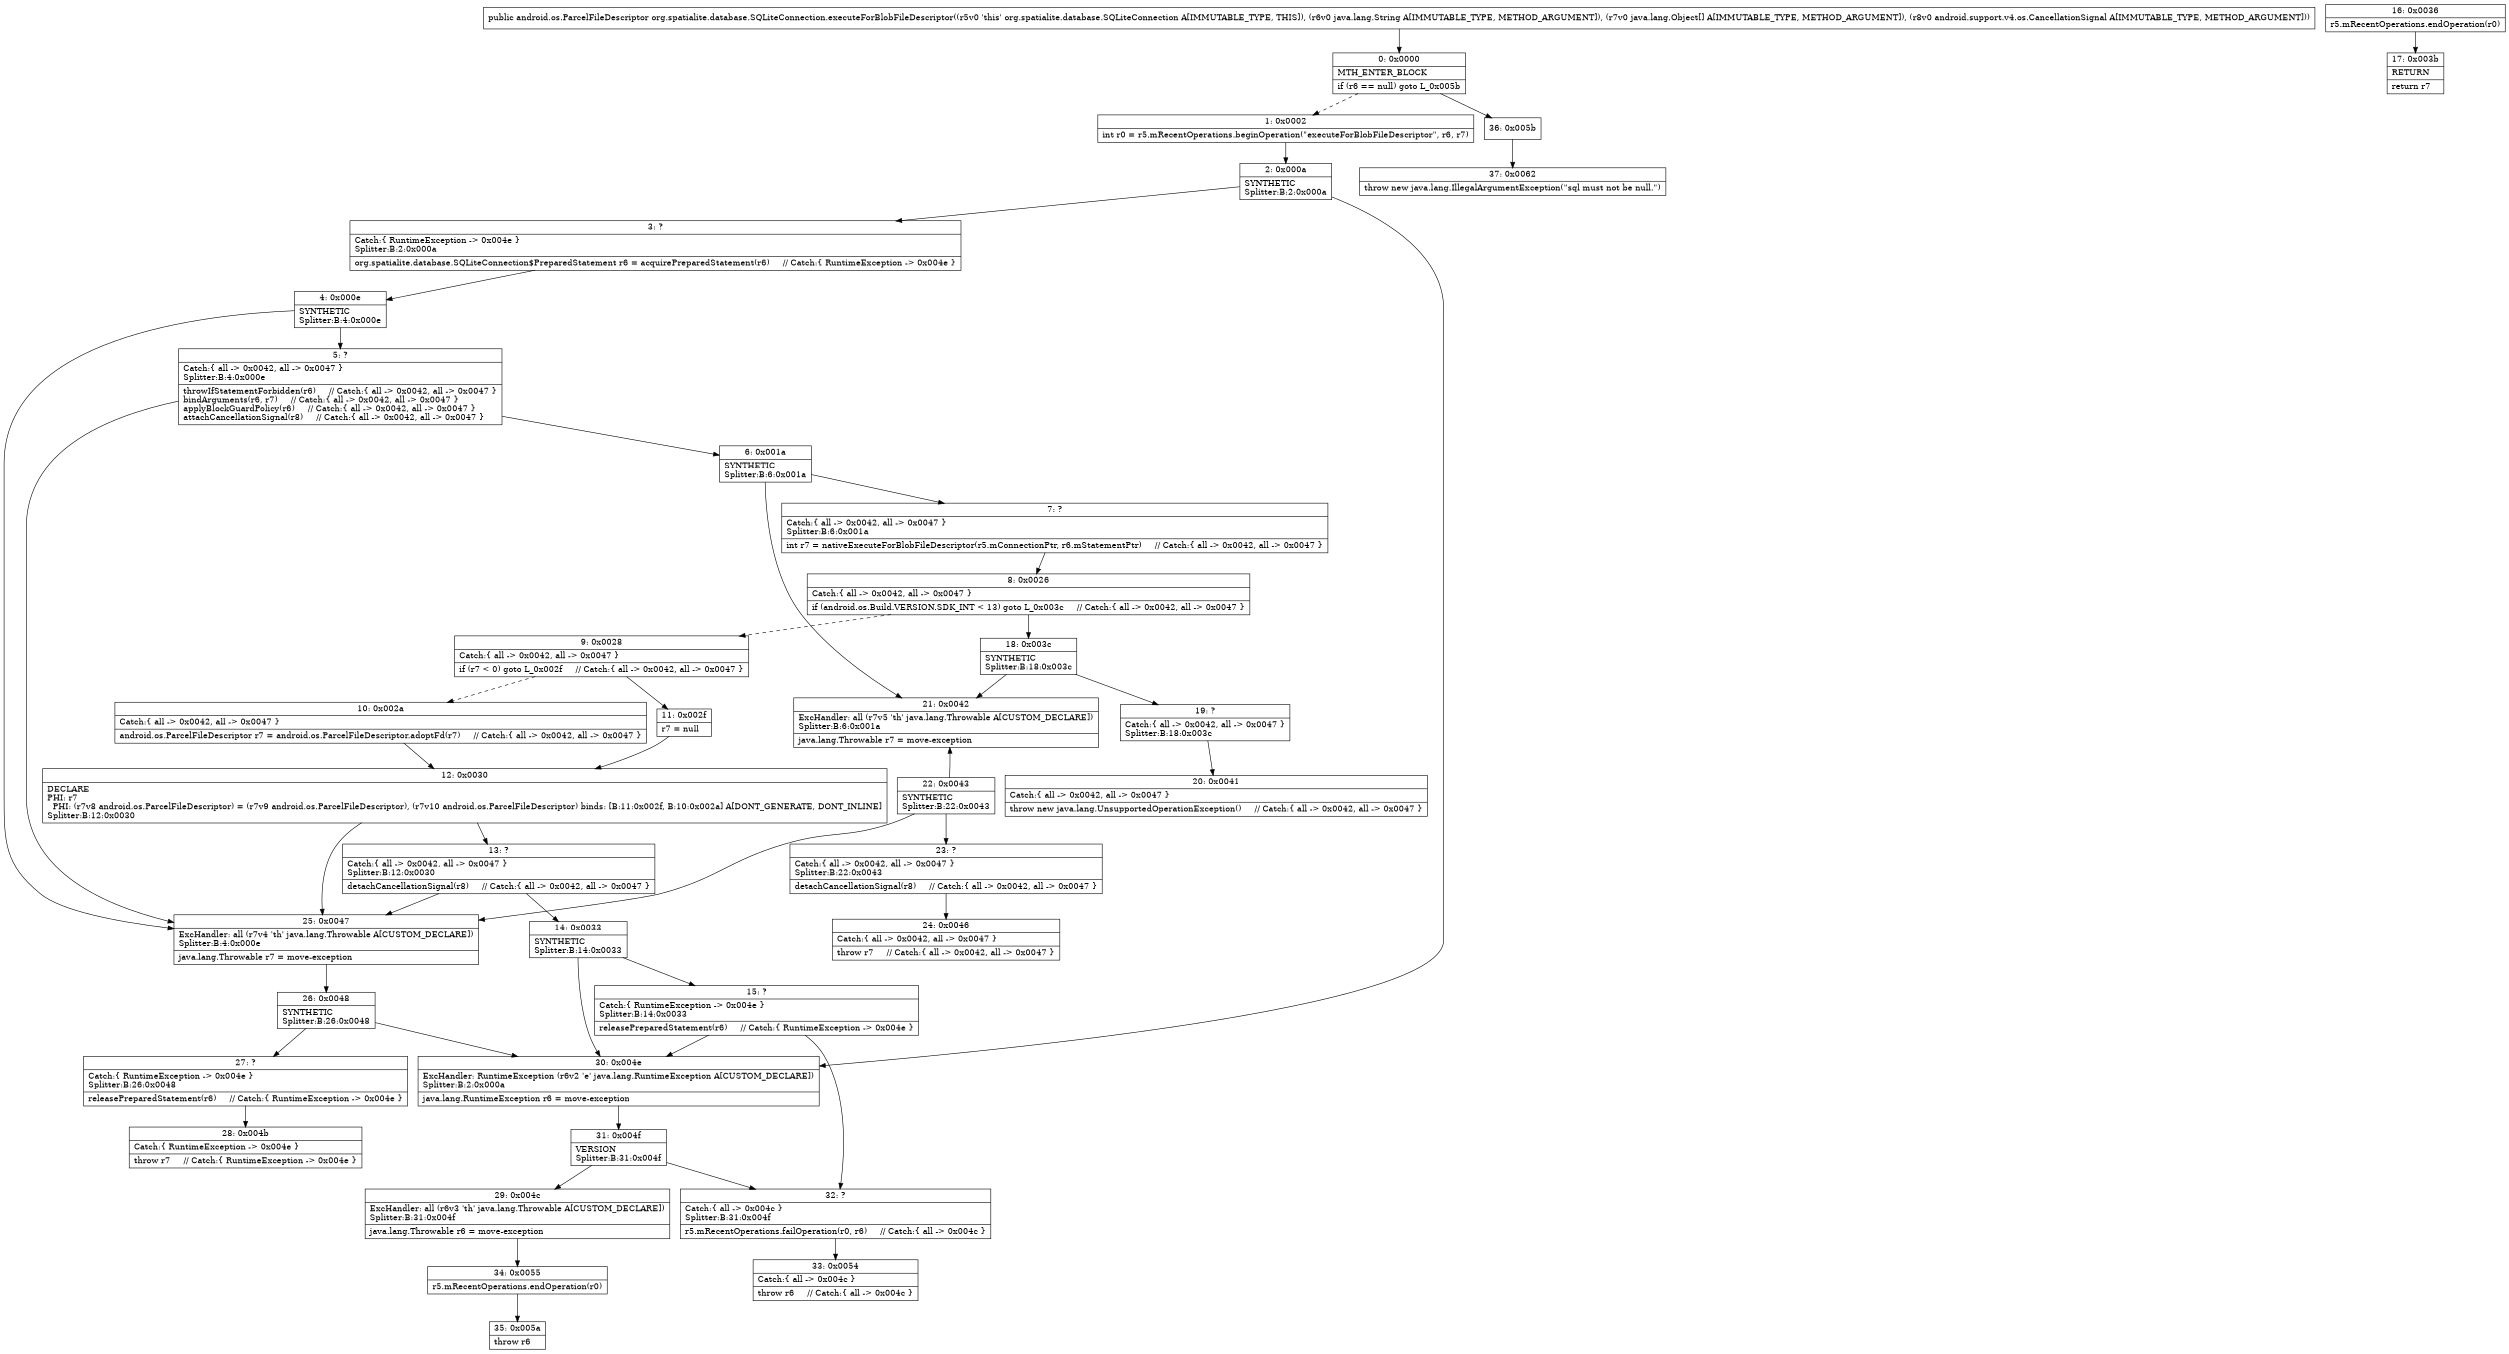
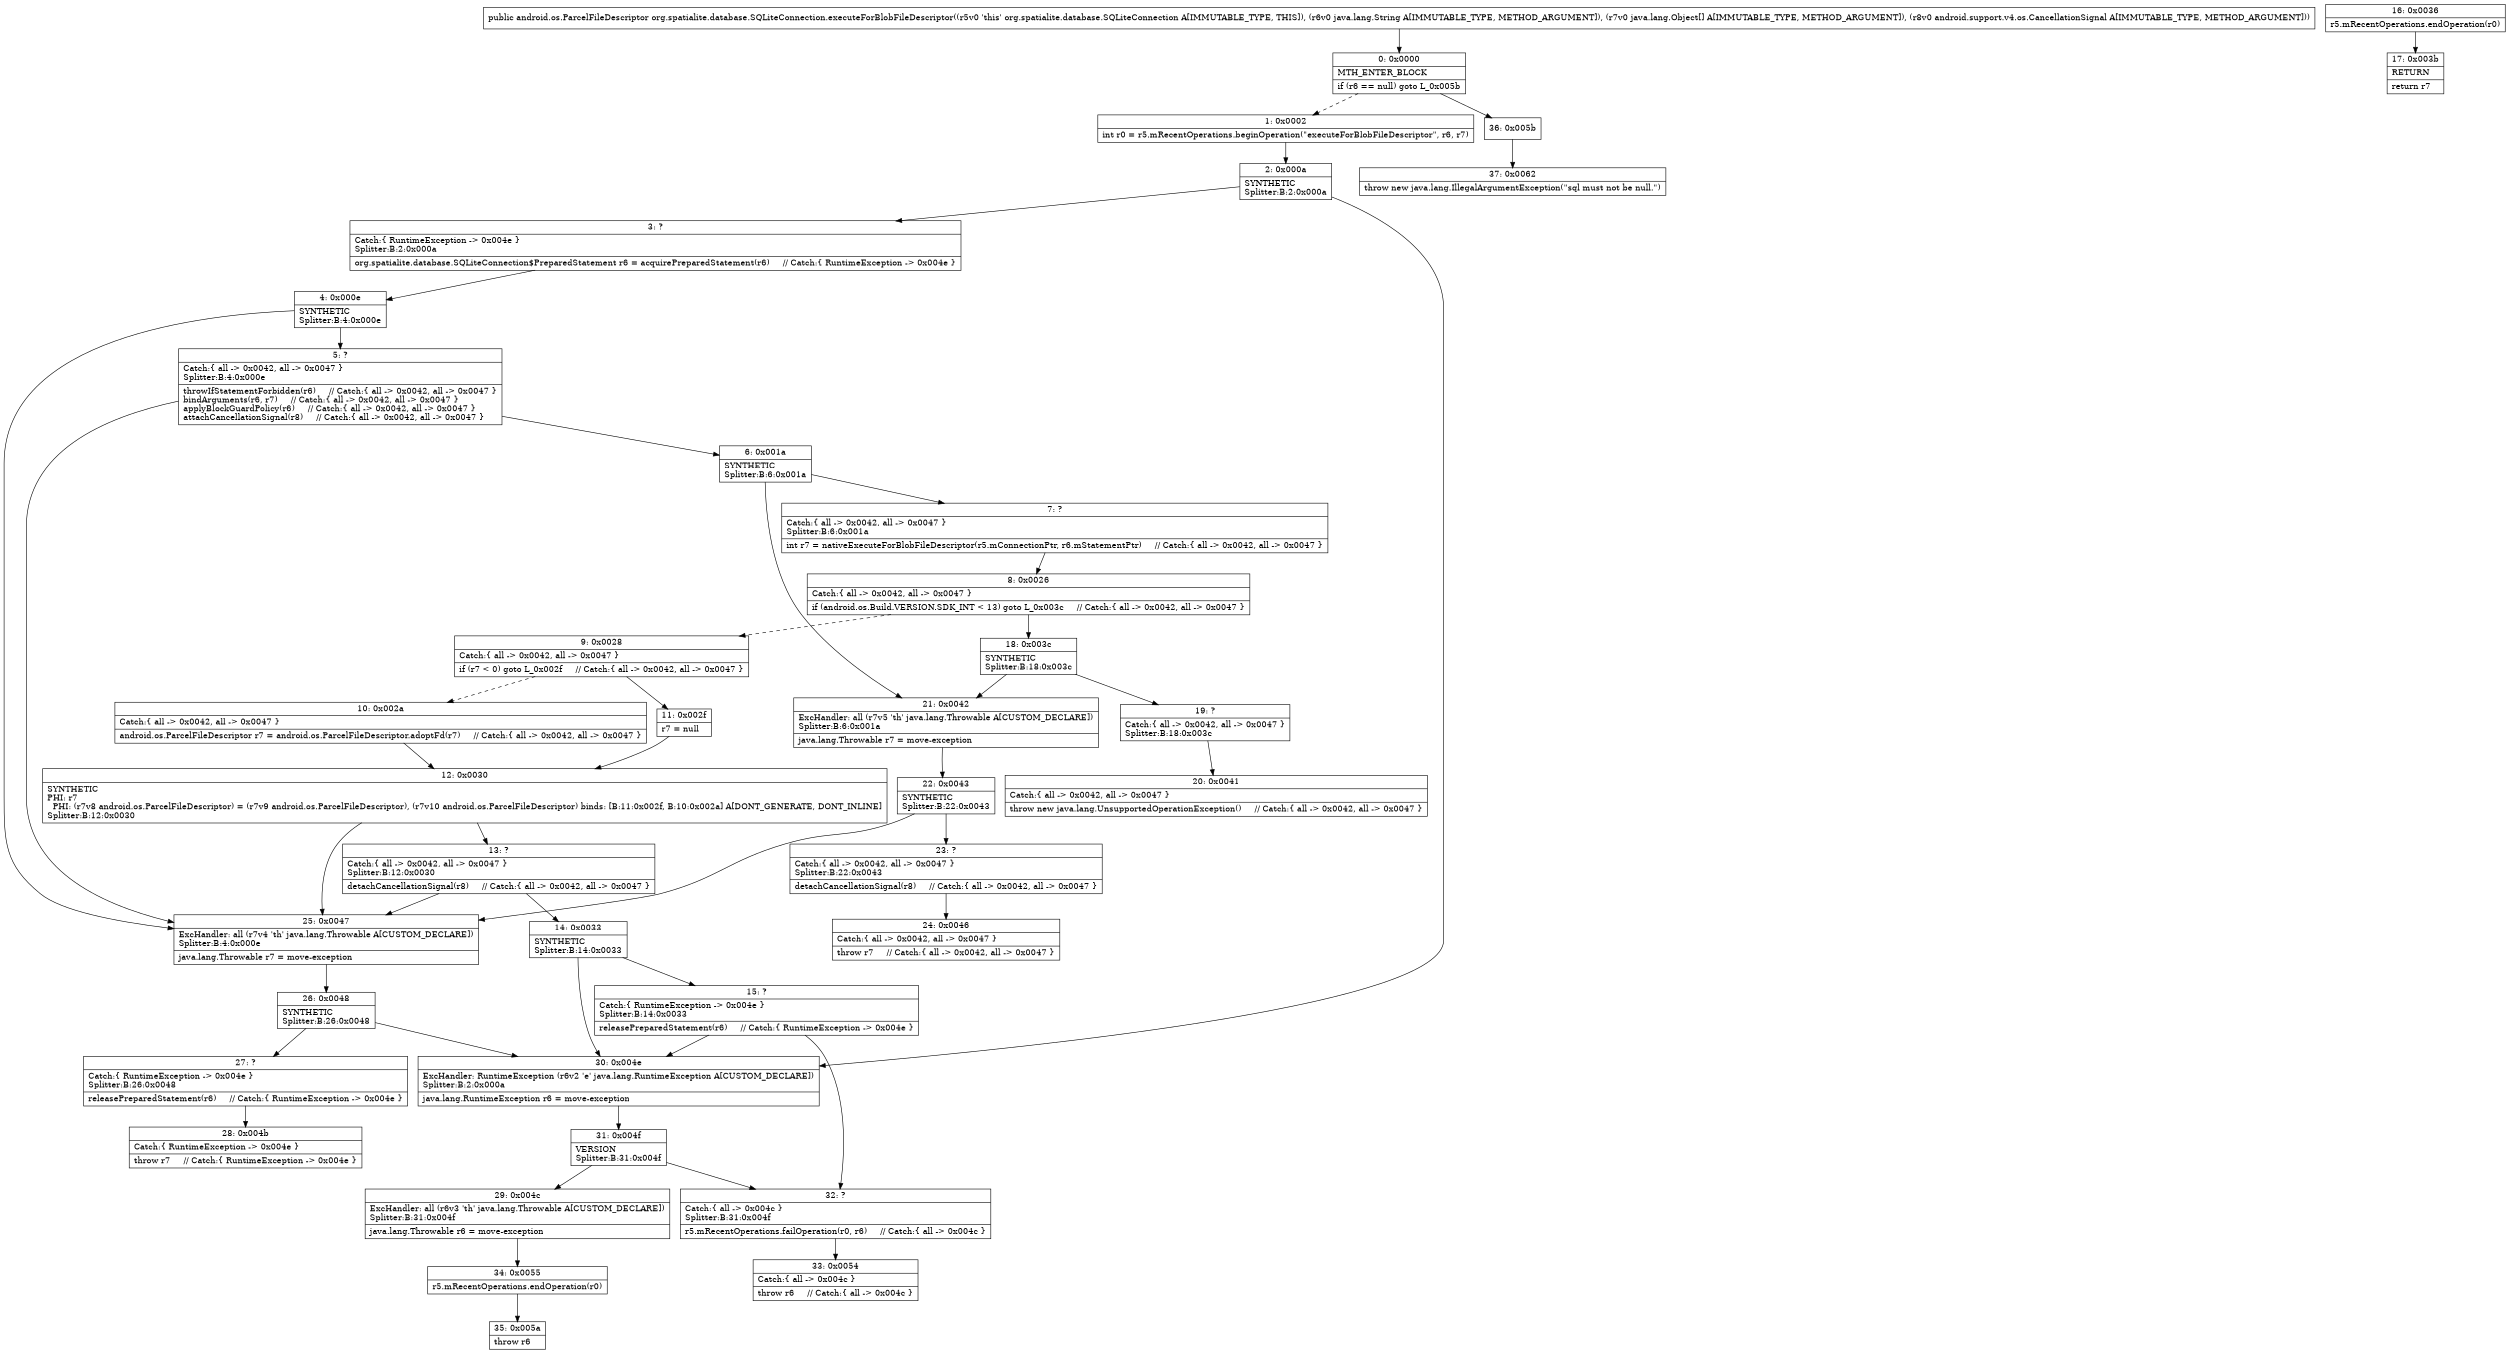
edge "22: 0x0043" -> "21: 0x0042": reversed
node "12: 0x0030": text "DECLARE" -> "SYNTHETIC"
